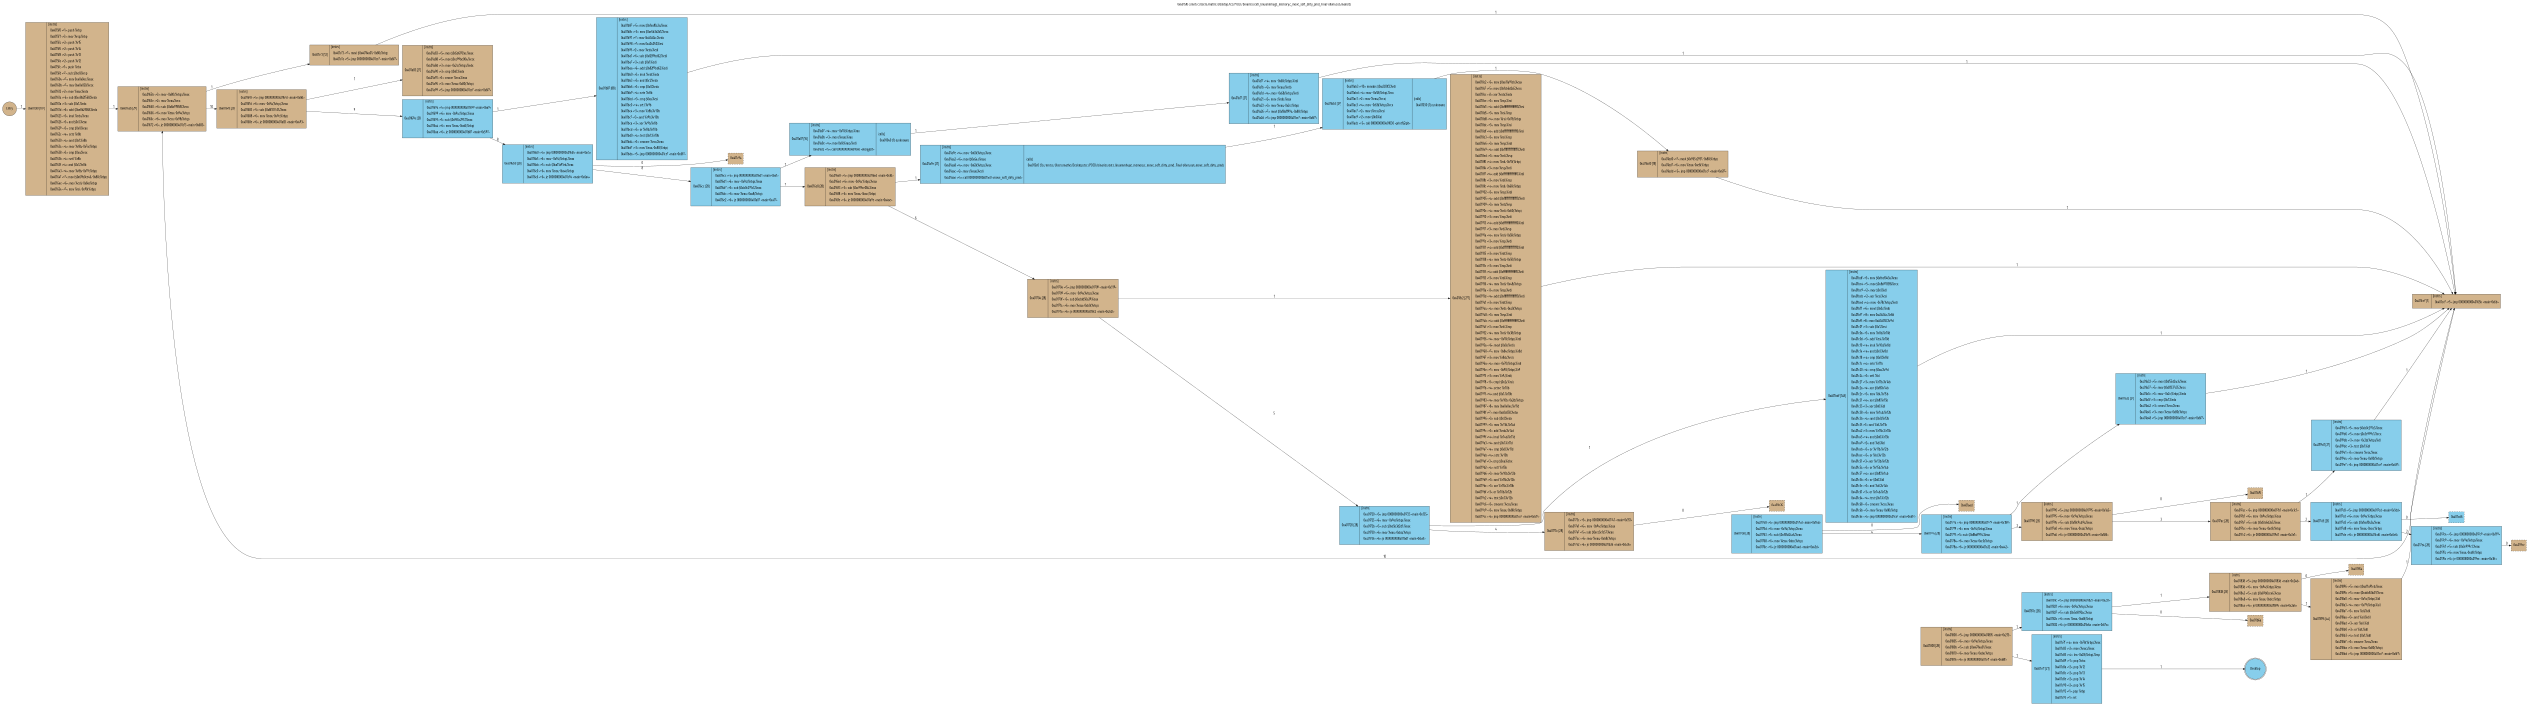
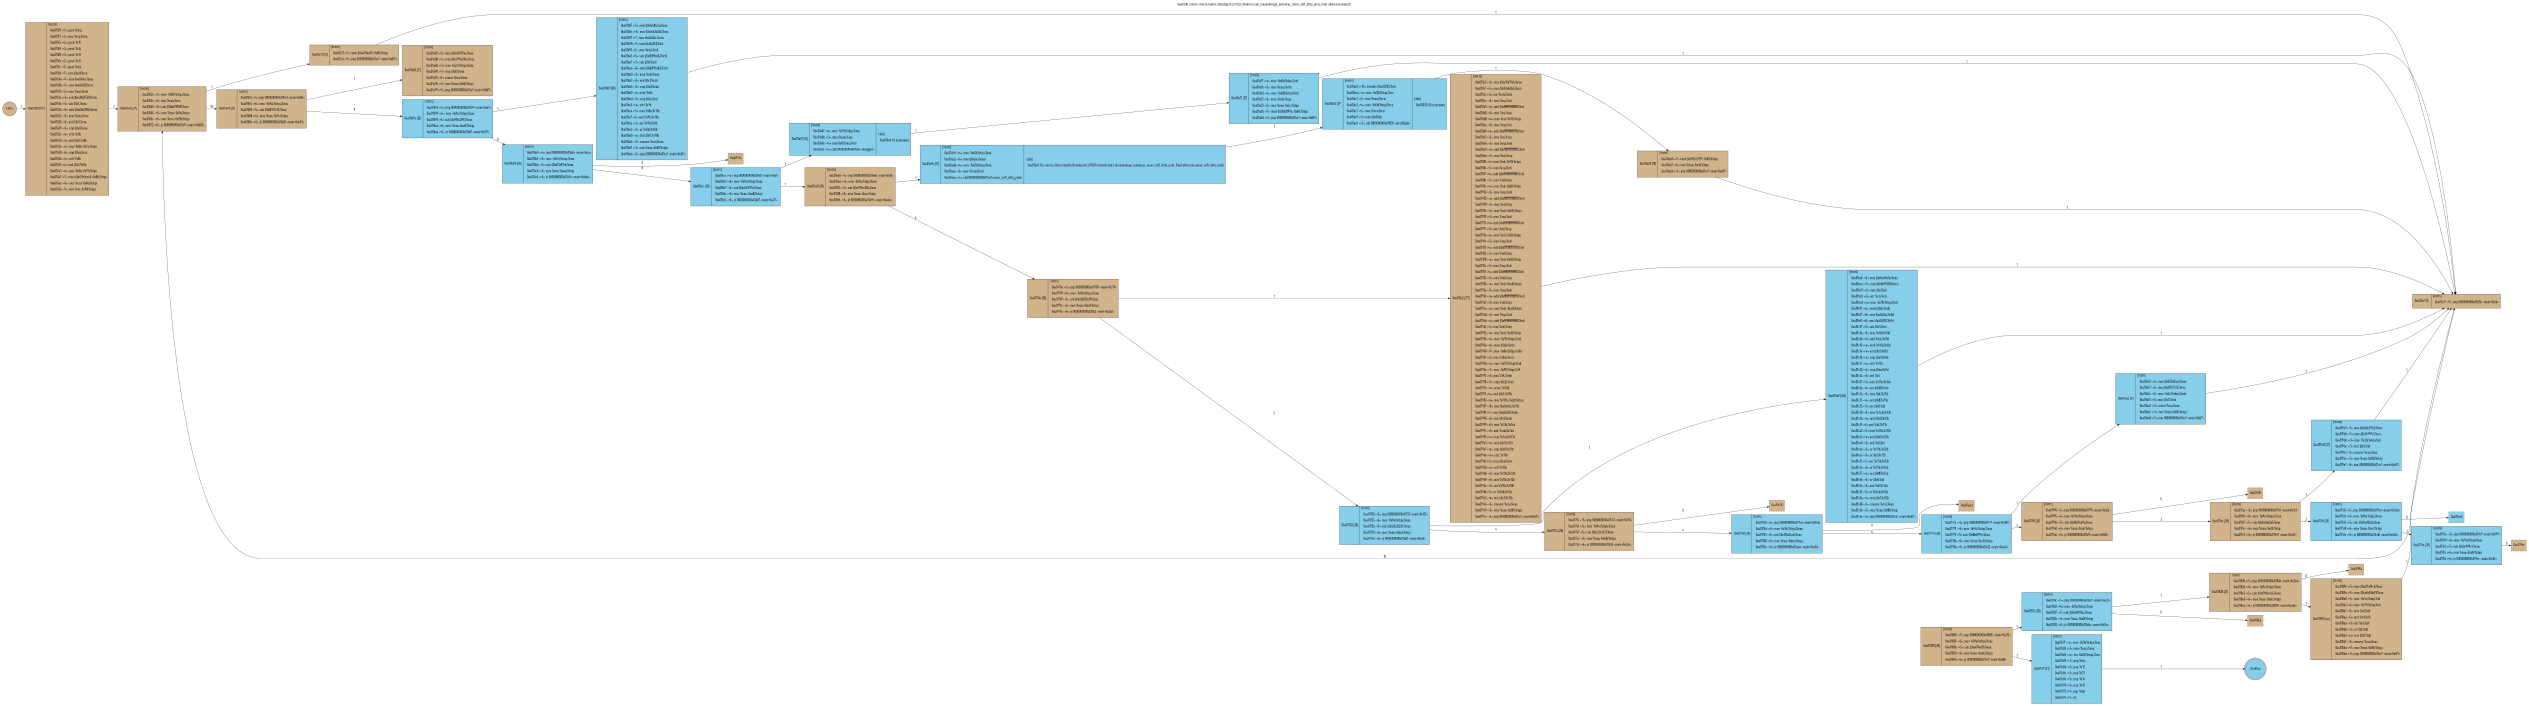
edge "0x40173c [28]" -> "0x401758 [28]": added, label "4"
